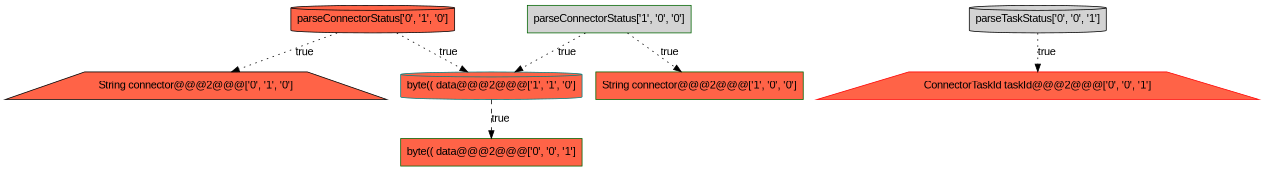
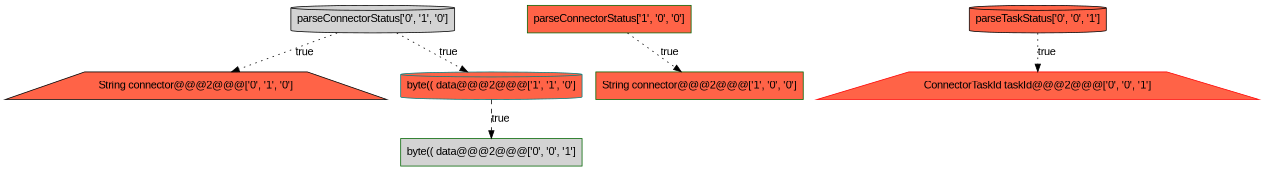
node "parseConnectorStatus['0', '1', '0']": fillcolor tomato -> lightgray
node "parseConnectorStatus['1', '0', '0']": fillcolor lightgray -> tomato
node "parseTaskStatus['0', '0', '1']": fillcolor lightgray -> tomato
edge "parseConnectorStatus['1', '0', '0']" -> "byte(( data@@@2@@@['1', '1', '0']": removed, label "true"
node "byte(( data@@@2@@@['0', '0', '1']": fillcolor tomato -> lightgray
